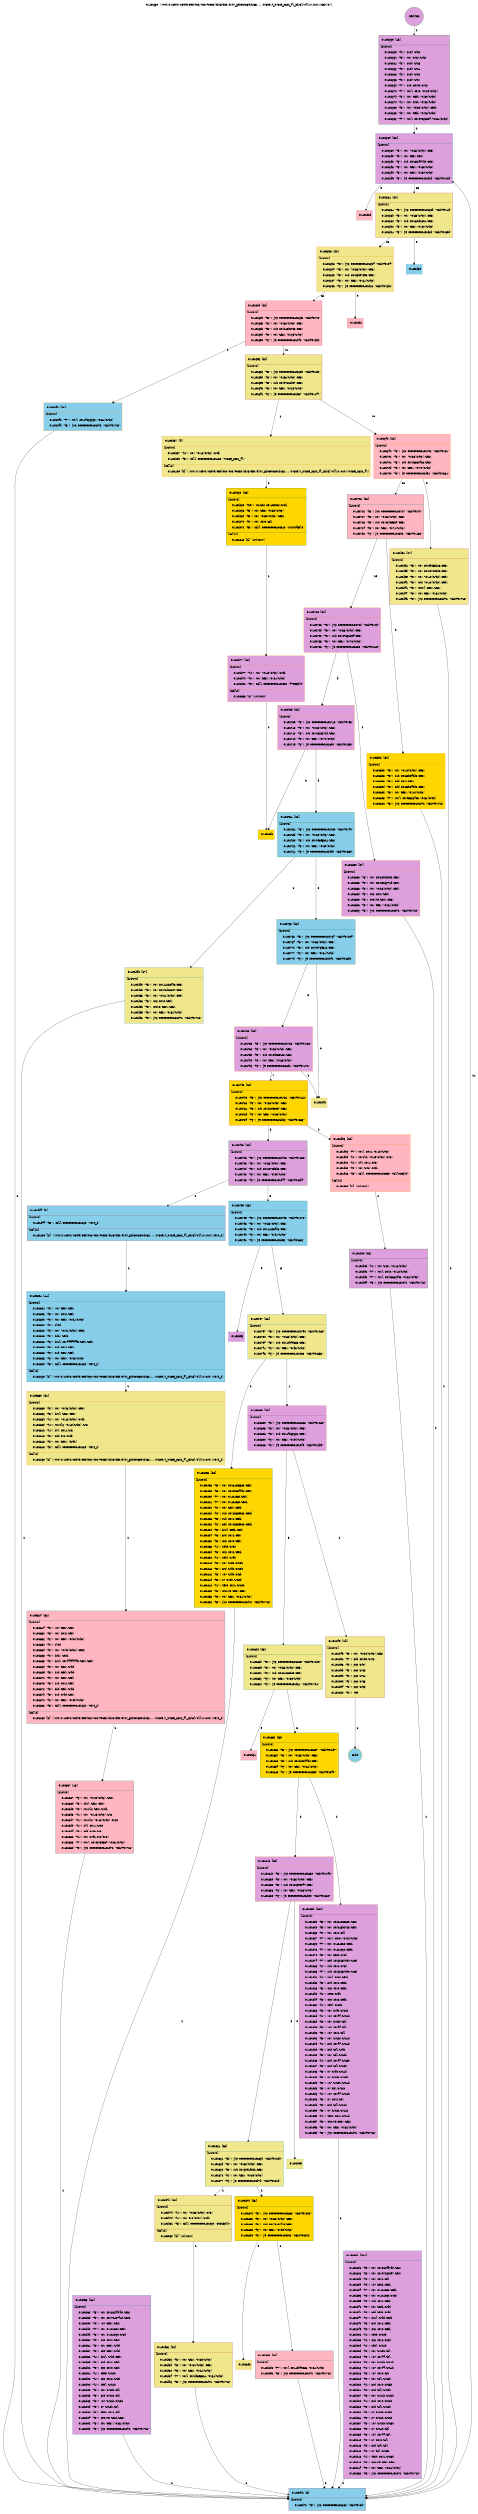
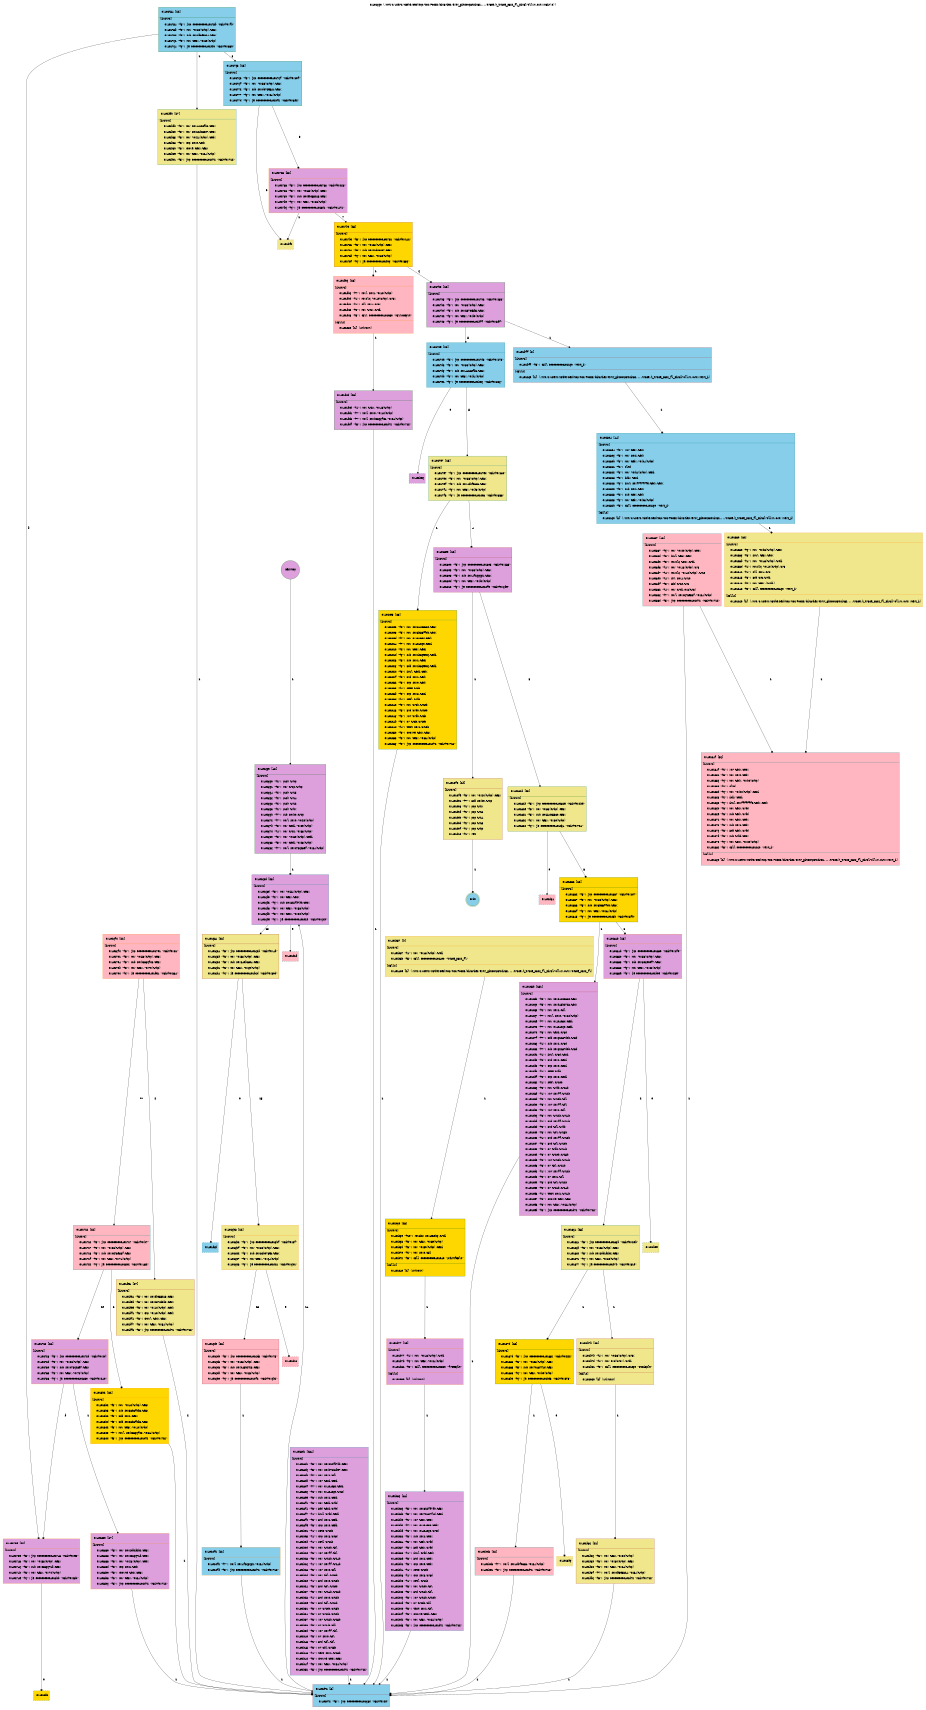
node "0x4016e6 [22]": removed
edge "0x401b77 [15]" -> "0x4018bb": now "0x401b77 [15]" -> "0x401b86 [84]"
edge "0x40173e [22]" -> "0x401754 [22]": reversed
edge "0x401a4f [56]" -> "0x401a87 [43]": reversed
